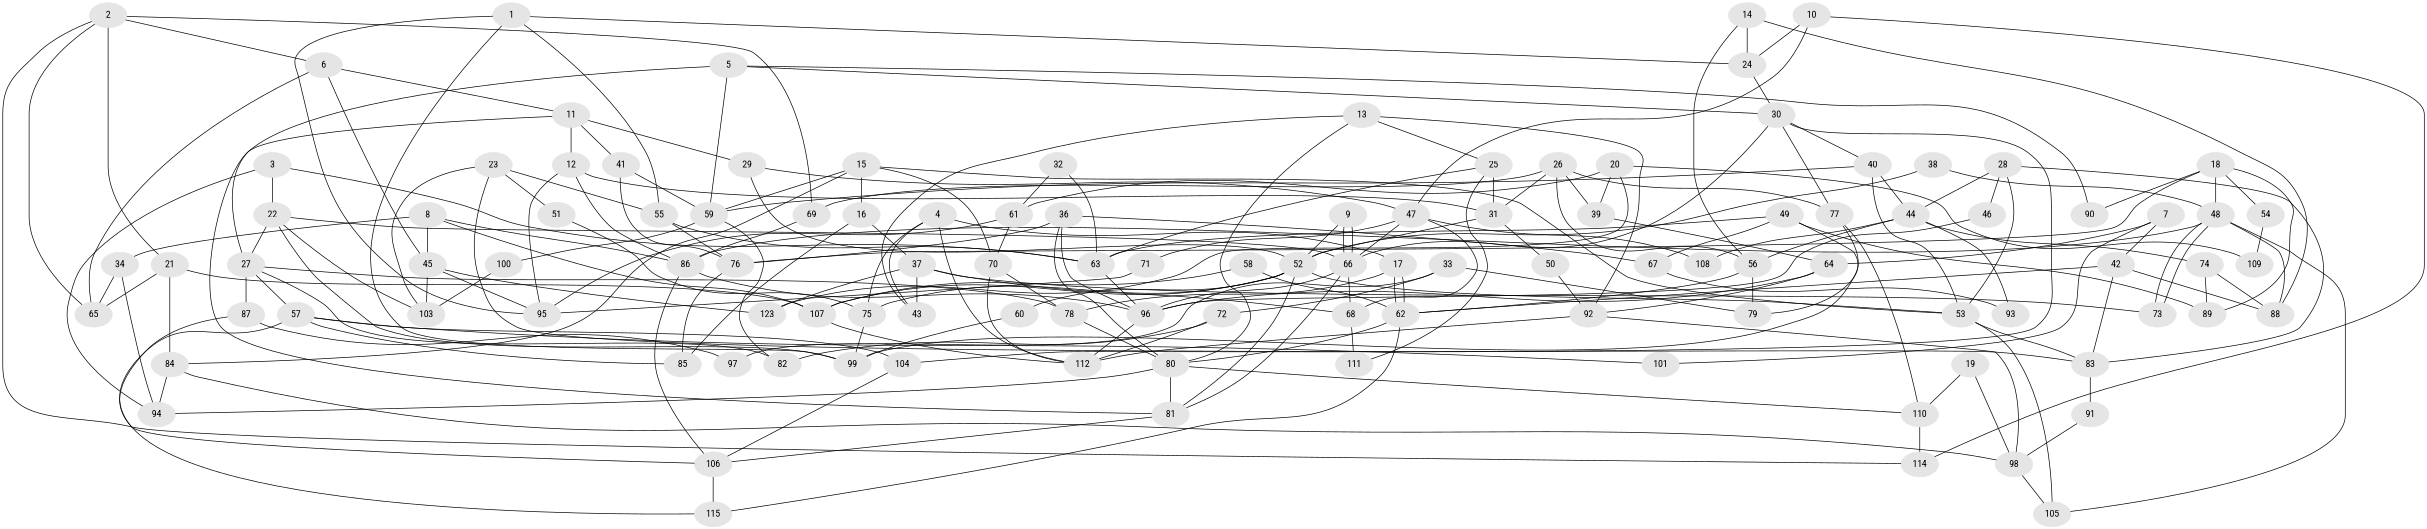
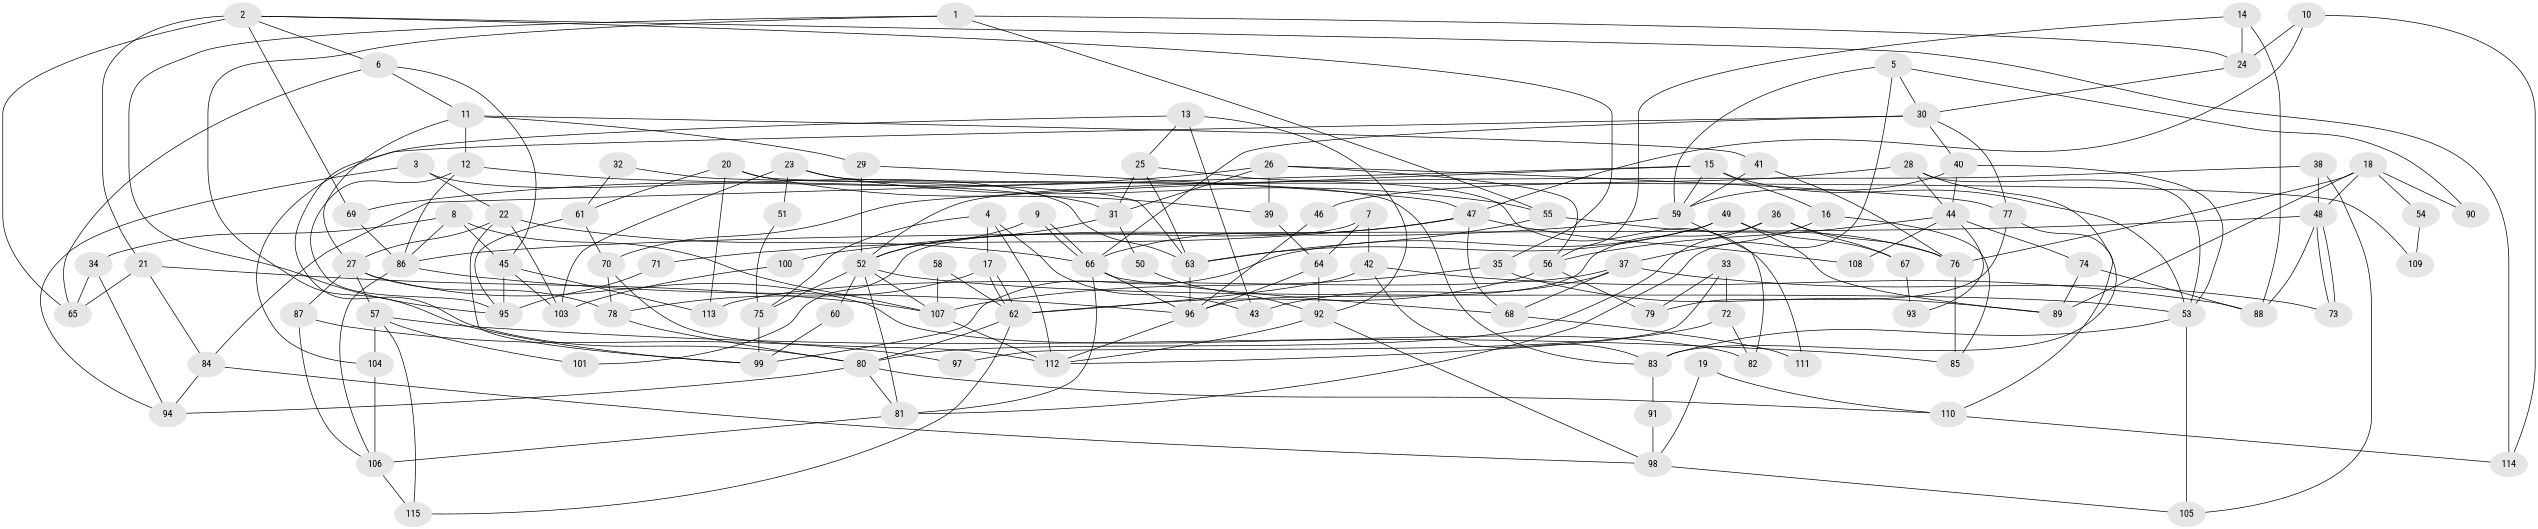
node "35": added
node "123": label "123" -> "113"
edge "48" -- "105": now "38" -- "105"
